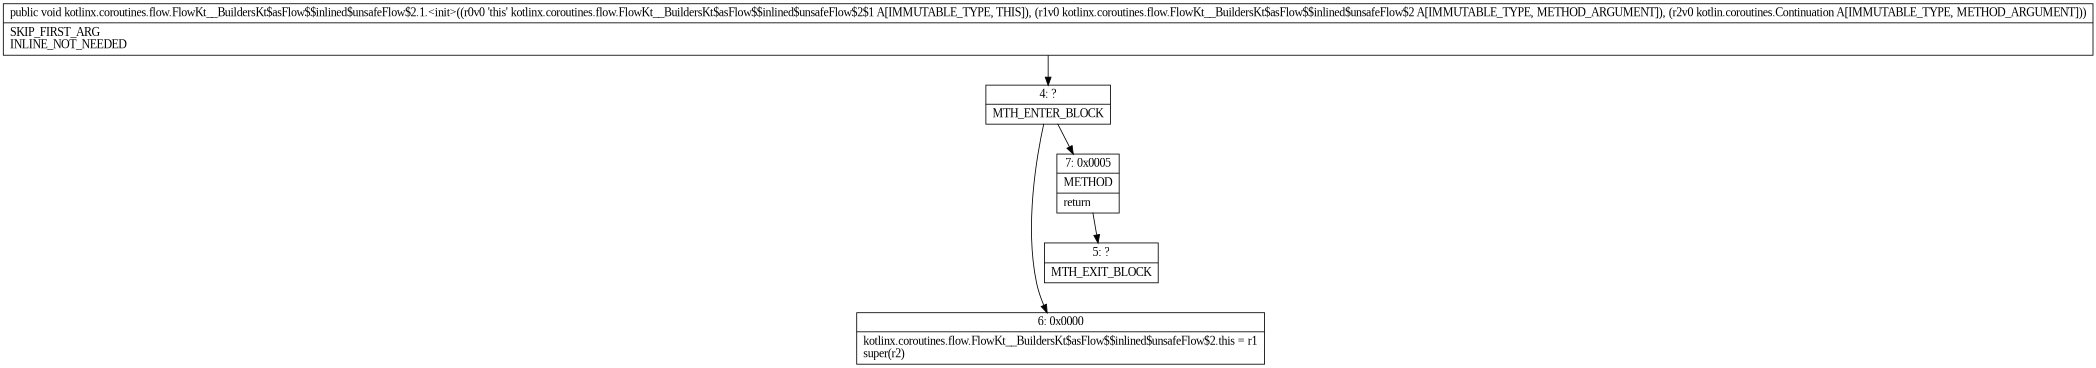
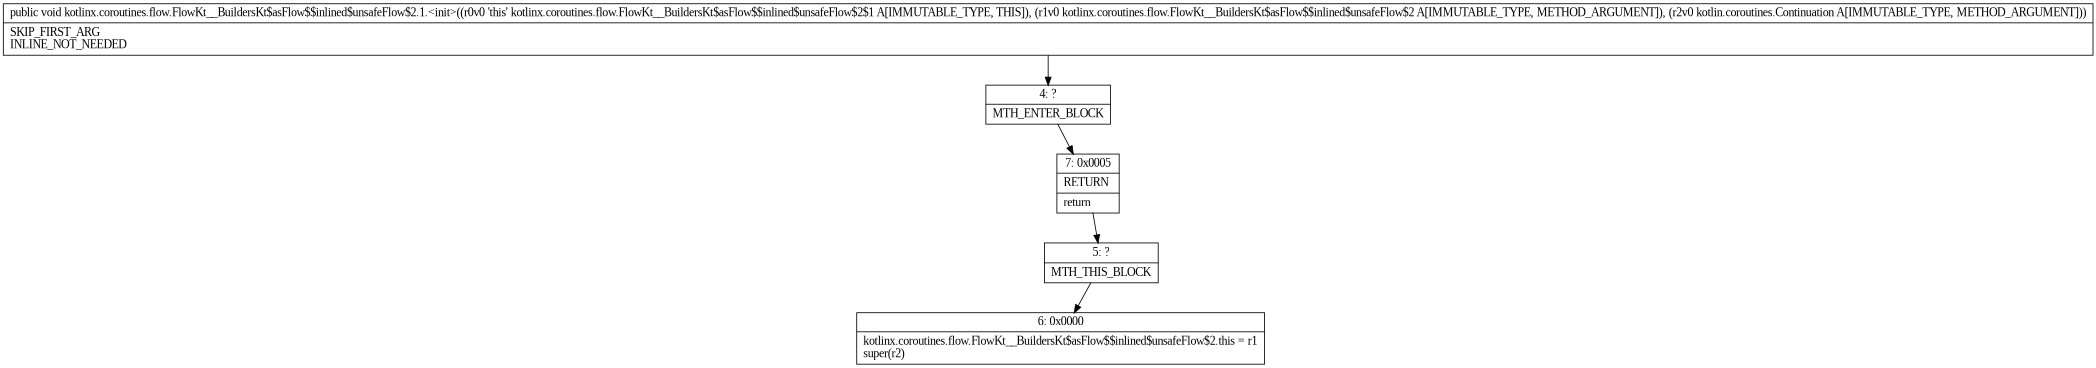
node "7: 0x0005": text "METHOD" -> "RETURN"
edge "4: ?" -> "6: 0x0000": now "5: ?" -> "6: 0x0000"
node "5: ?": text "MTH_EXIT_BLOCK" -> "MTH_THIS_BLOCK"
